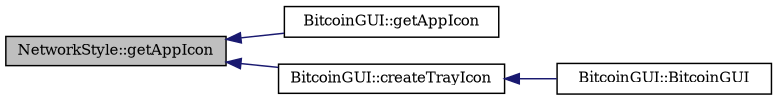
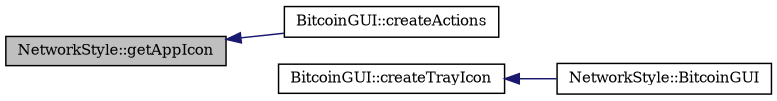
node "BitcoinGUI::getAppIcon": label "BitcoinGUI::getAppIcon" -> "BitcoinGUI::createActions"
edge "BitcoinGUI::createTrayIcon" -> "NetworkStyle::getAppIcon": removed
node "BitcoinGUI::BitcoinGUI": label "BitcoinGUI::BitcoinGUI" -> "NetworkStyle::BitcoinGUI"
